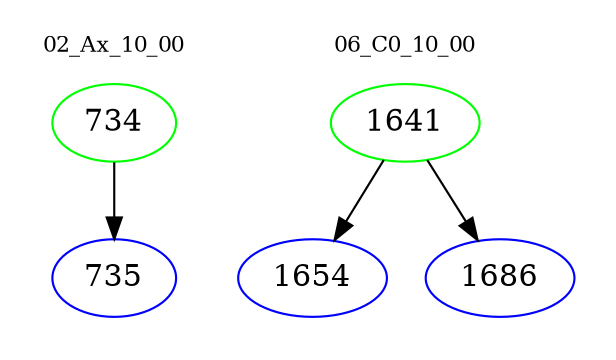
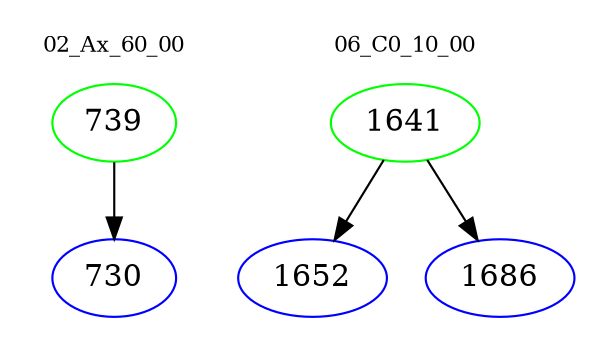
cluster "02_Ax_10_00": label "02_Ax_10_00" -> "02_Ax_60_00"
node "734": label "734" -> "739"
node "735": label "735" -> "730"
node "1654": label "1654" -> "1652"
